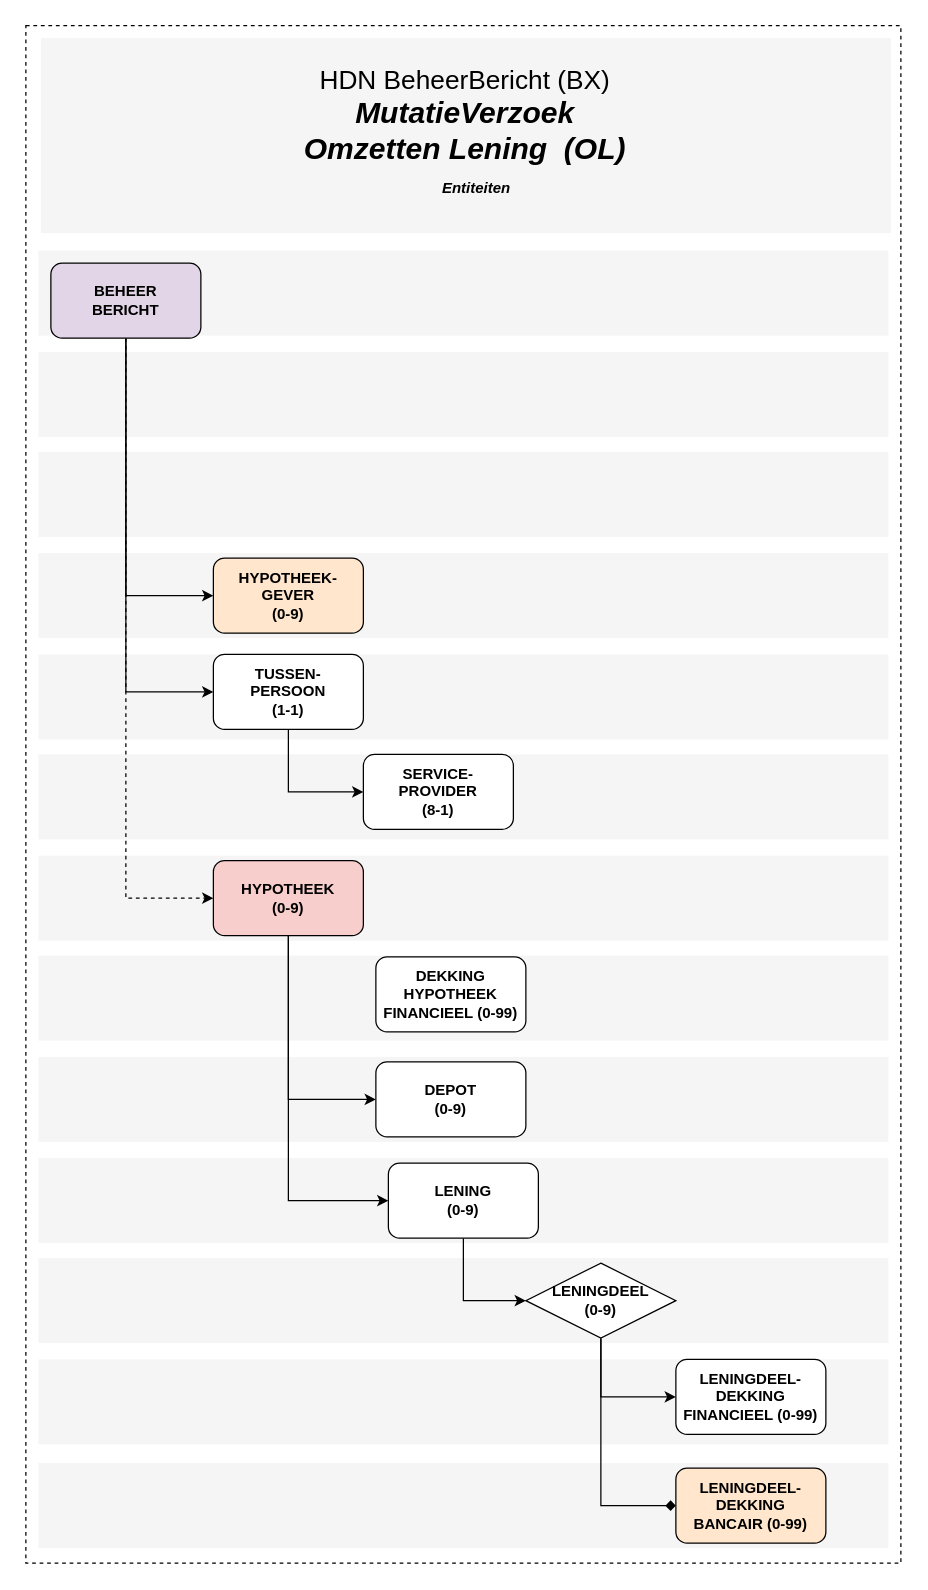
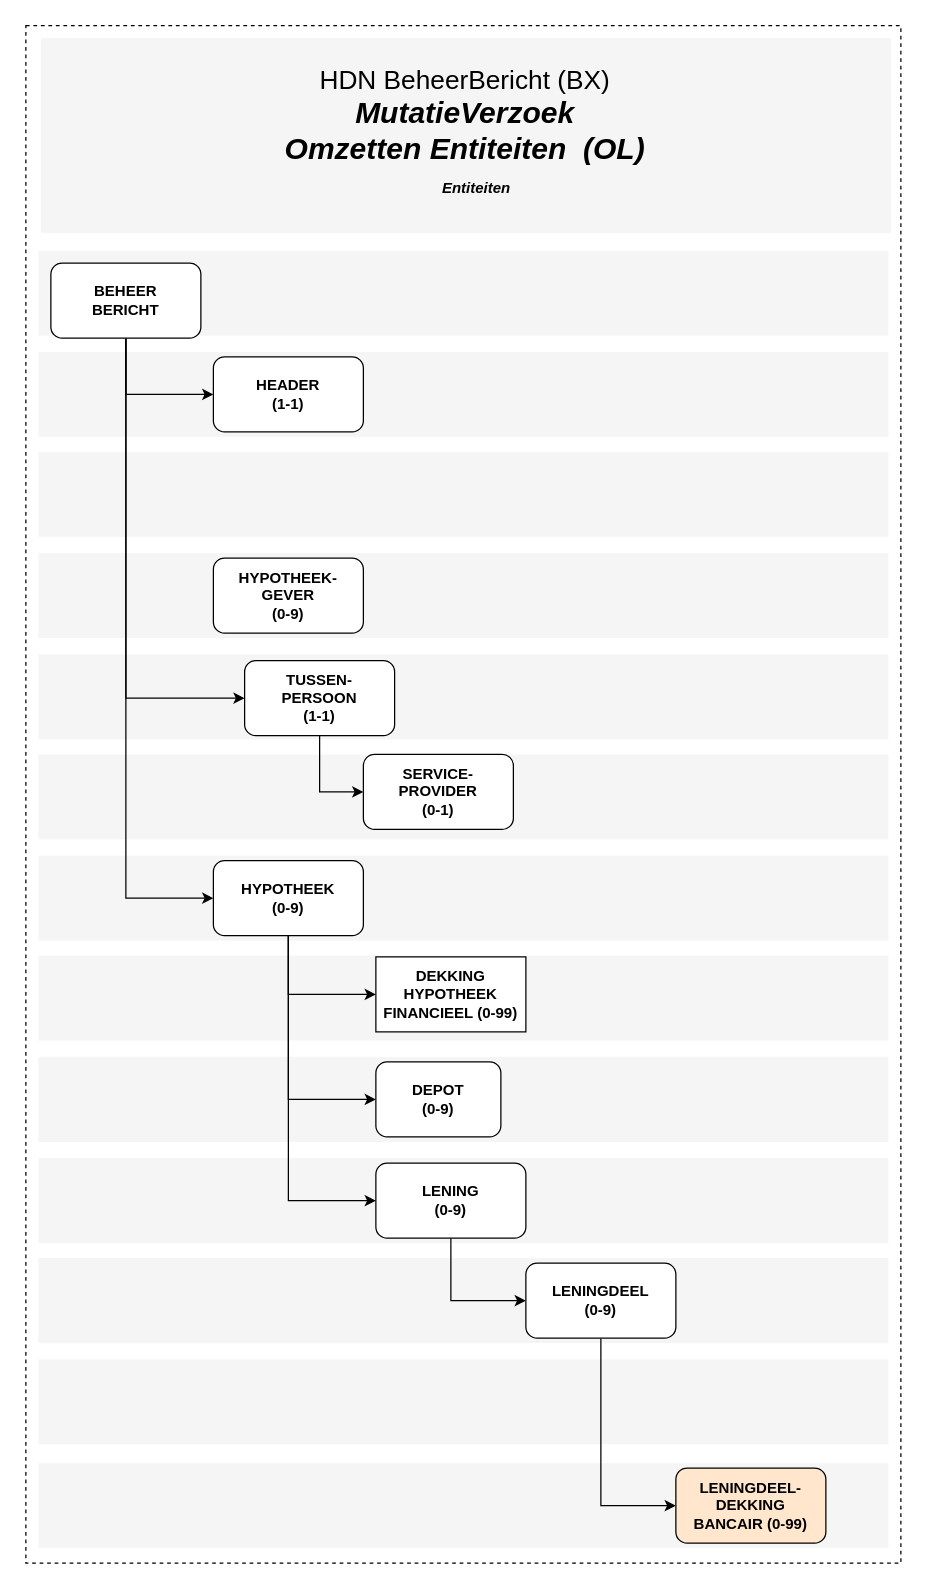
node "HDN BeheerBericht (BX) MutatieVerzoek Omzetten Lening (OL)": label "HDN BeheerBericht (BX) MutatieVerzoek Omzetten Lening (OL)" -> "HDN BeheerBericht (BX) MutatieVerzoek Omzetten Entiteiten (OL)"
node "BEHEER BERICHT": fillcolor #e1d5e7 -> #ffffff
edge "BEHEER BERICHT" -> "HEADER (1-1)": added
node "HEADER (1-1)": added
edge "BEHEER BERICHT" -> "HYPOTHEEK- GEVER (0-9)": removed
node "HYPOTHEEK- GEVER (0-9)": fillcolor #ffe6cc -> #ffffff
node "TUSSEN- PERSOON (1-1)": moved (288, 692) -> (319, 698)
node "SERVICE- PROVIDER (8-1)": label "SERVICE- PROVIDER (8-1)" -> "SERVICE- PROVIDER (0-1)"
edge "BEHEER BERICHT" -> "HYPOTHEEK (0-9)": style dashed -> solid
node "HYPOTHEEK (0-9)": fillcolor #f8cecc -> #ffffff
edge "HYPOTHEEK (0-9)" -> "DEKKING HYPOTHEEK FINANCIEEL (0-99)": added
node "DEKKING HYPOTHEEK FINANCIEEL (0-99)": shape rounded rectangle -> rectangle
node "DEPOT (0-9)": size 150x75 -> 125x75
node "LENING (0-9)": moved (463, 1201) -> (451, 1201)
node "LENINGDEEL (0-9)": shape diamond -> rounded rectangle
edge "LENINGDEEL (0-9)" -> "LENINGDEEL- DEKKING FINANCIEEL (0-99)": removed
node "LENINGDEEL- DEKKING FINANCIEEL (0-99)": removed
edge "LENINGDEEL (0-9)" -> "LENINGDEEL- DEKKING BANCAIR (0-99)": arrowhead diamond -> classic
